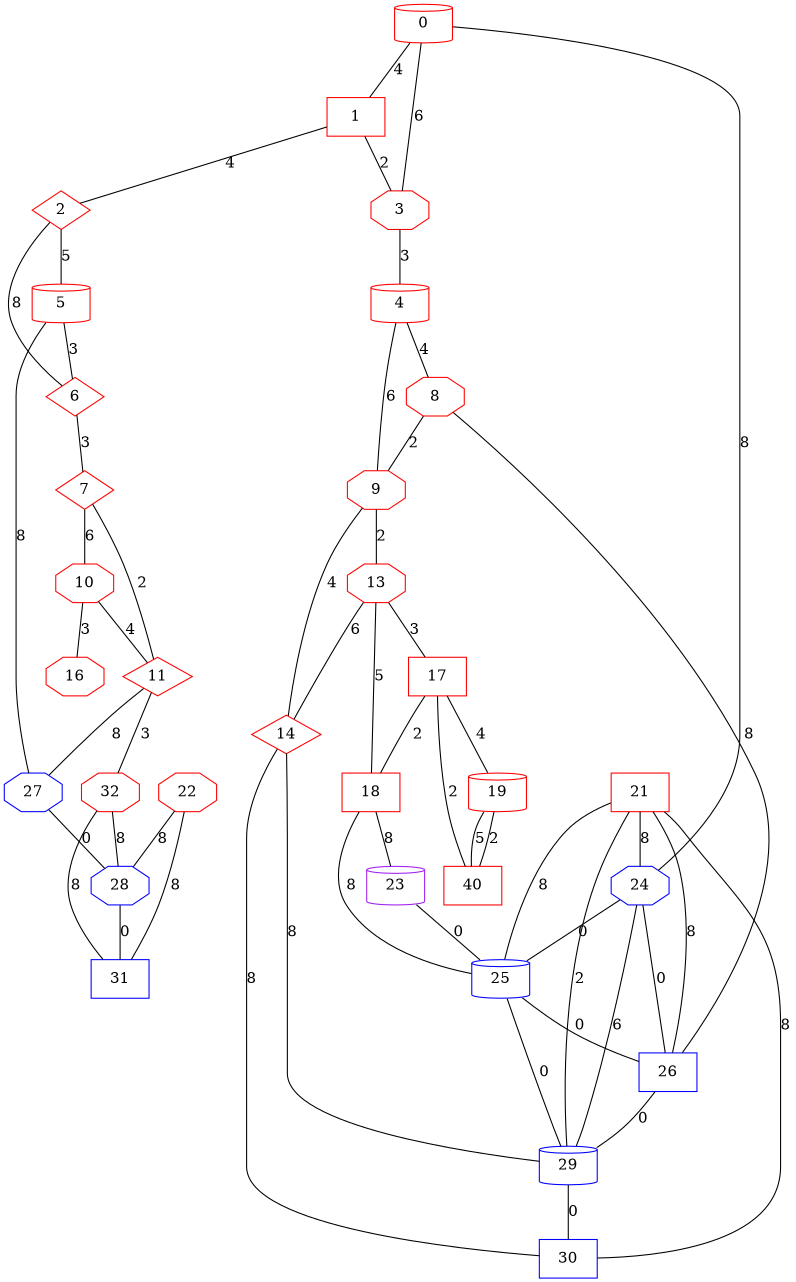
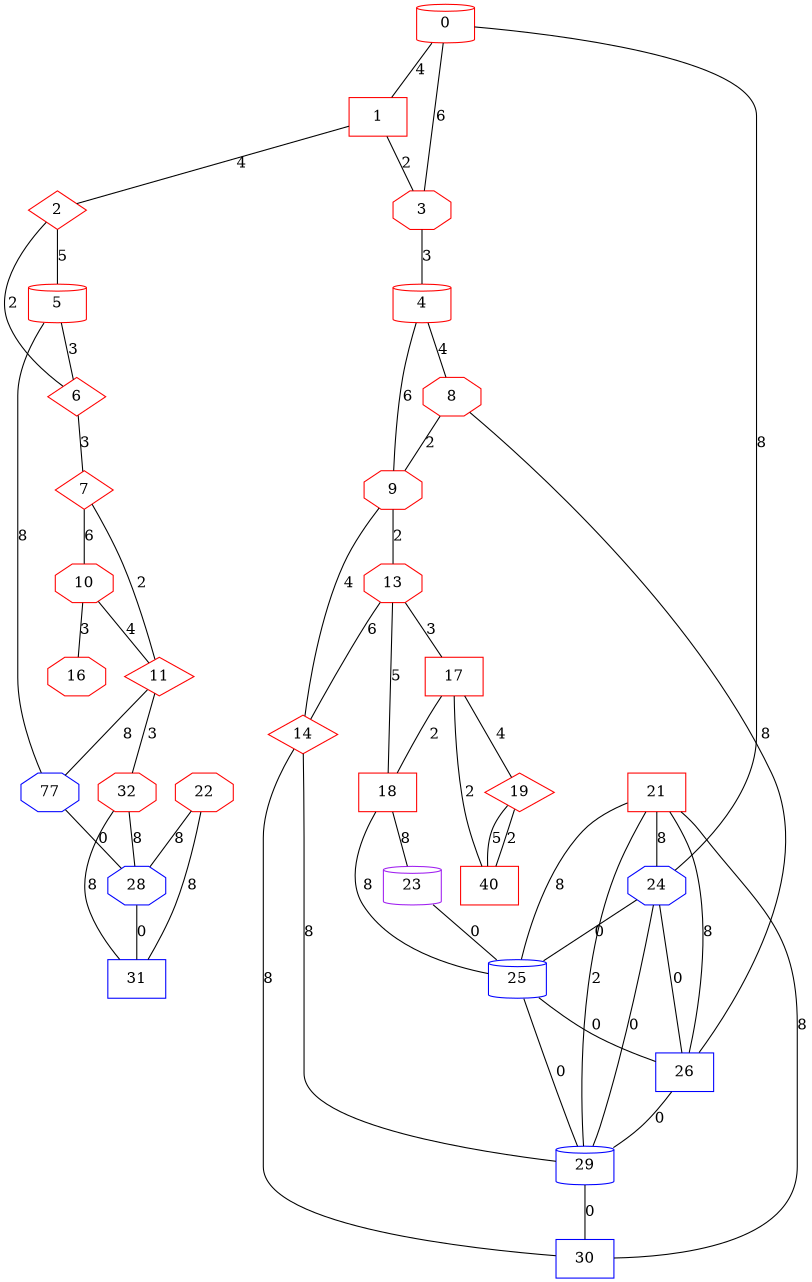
edge "2" -- "6": label "8" -> "2"
node "27": label "27" -> "77"
node "19": shape cylinder -> diamond
edge "24" -- "29": label "6" -> "0"
